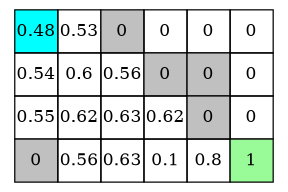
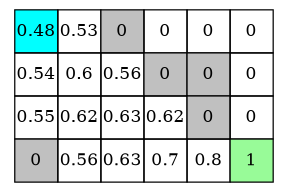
node "0.48": text "0.1" -> "0.7"
